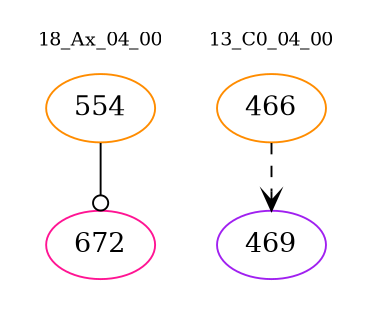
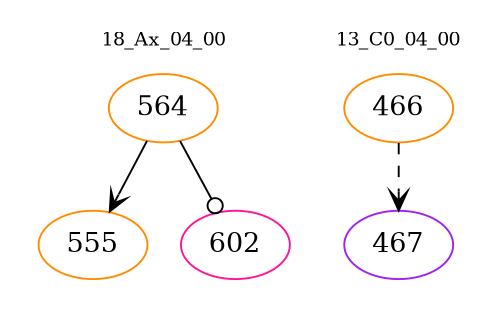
node "554": label "554" -> "564"
node "555": added
node "672": label "672" -> "602"
node "469": label "469" -> "467"
